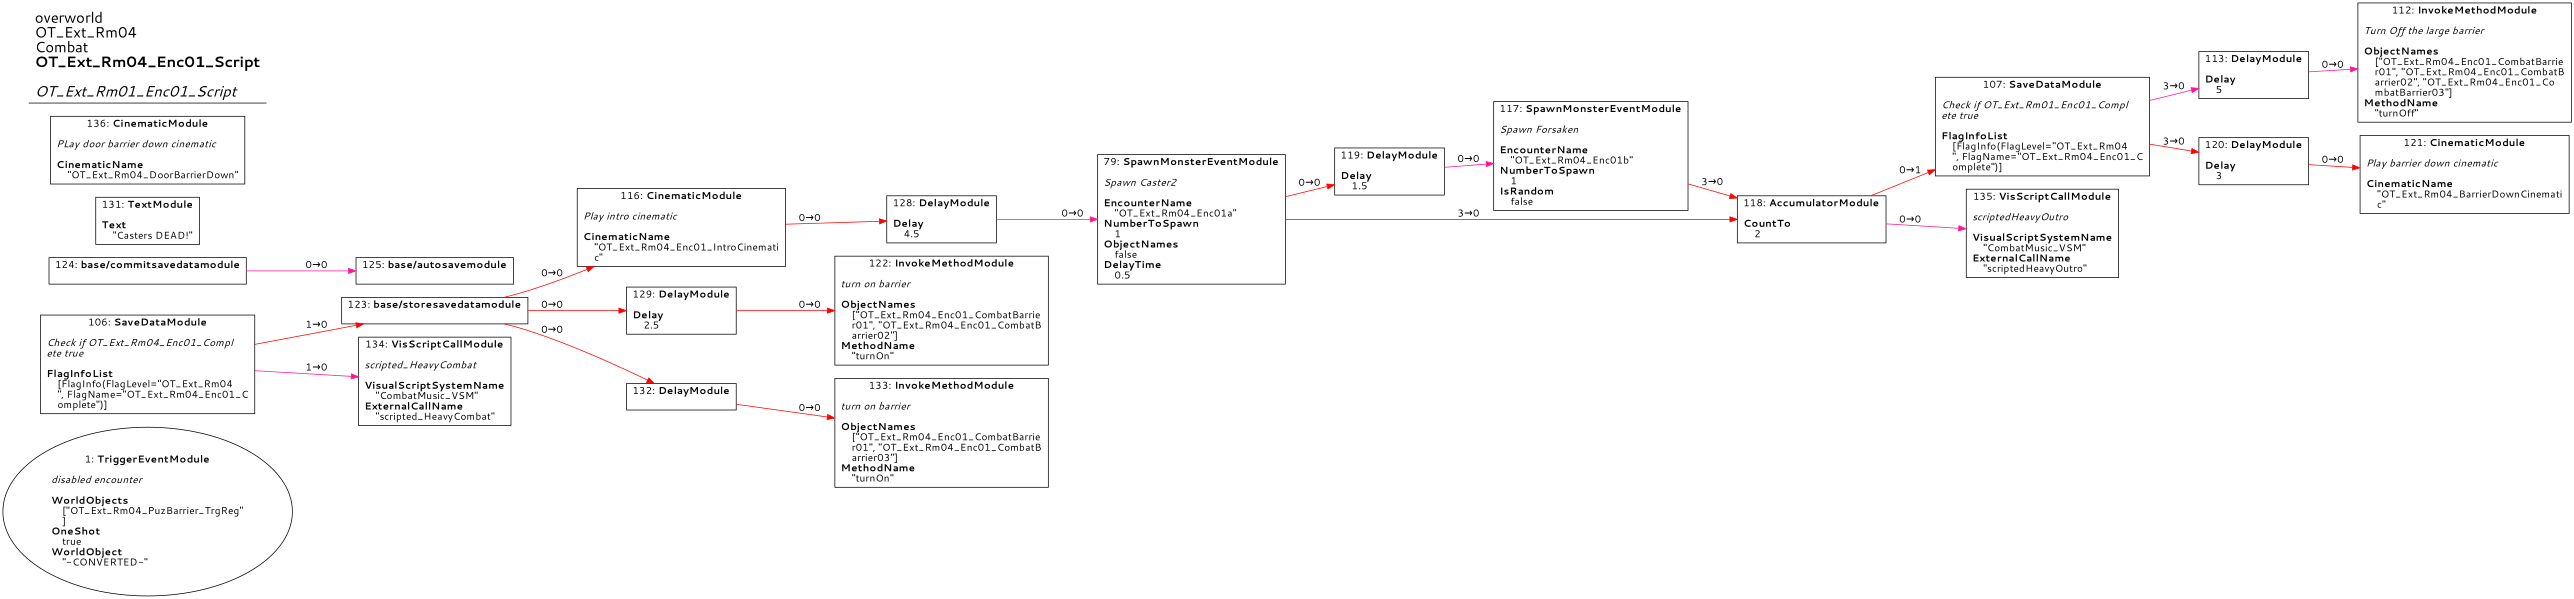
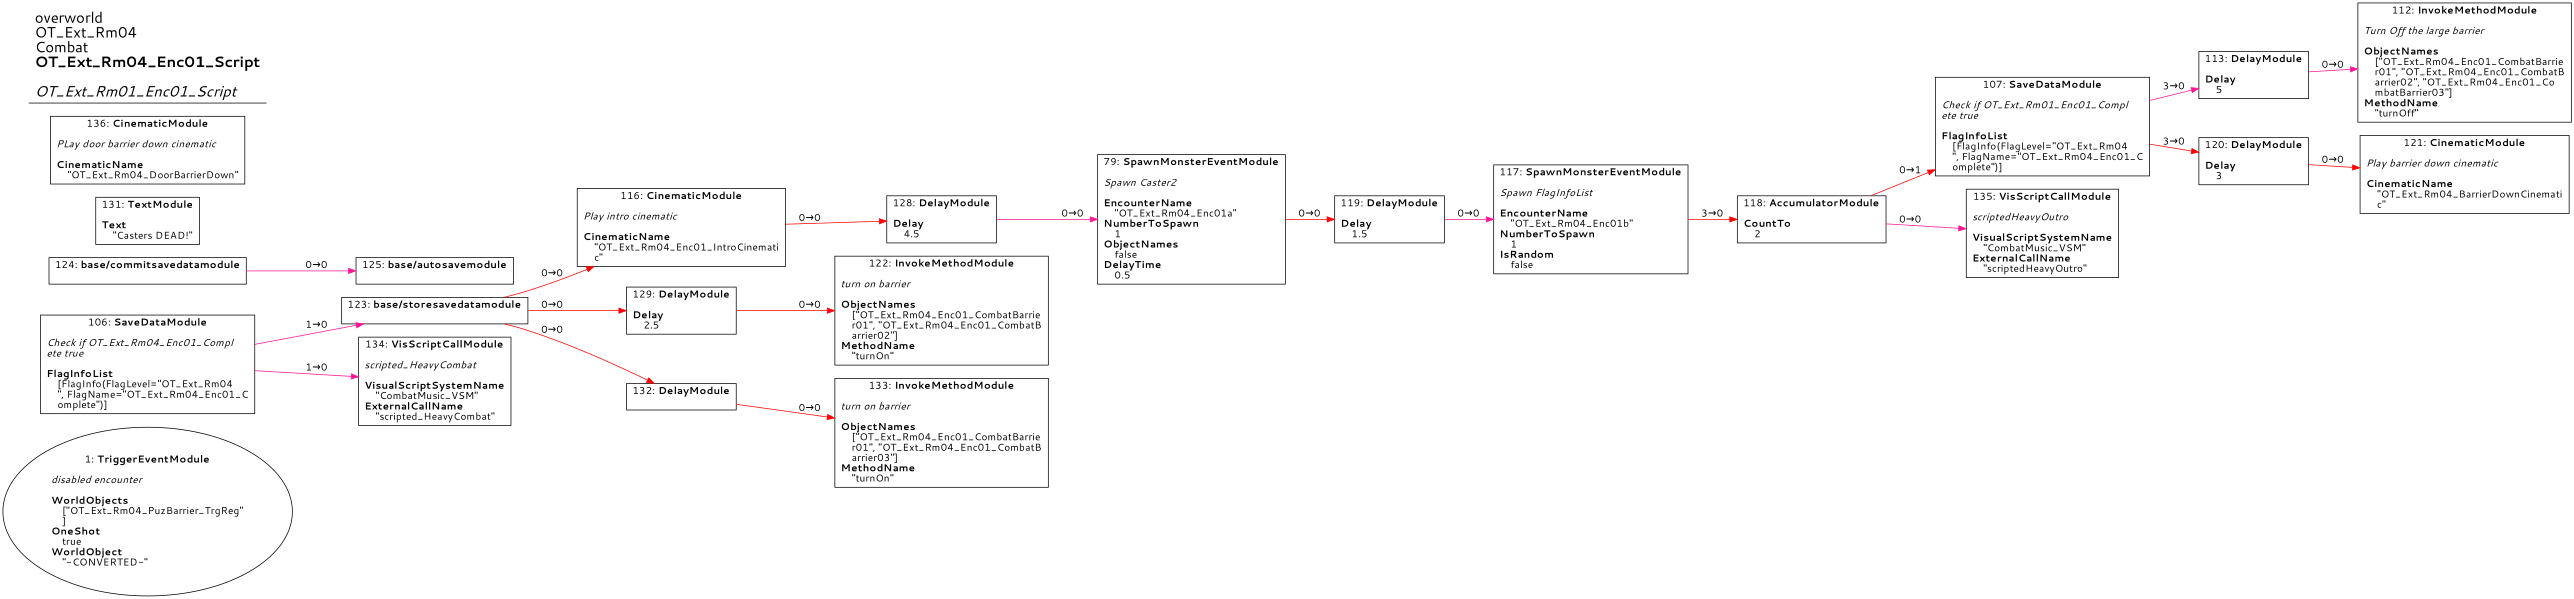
node "117:": text "Spawn Forsaken" -> "Spawn FlagInfoList"
edge "79:" -> "118:": removed, label "3→0"
edge "106:" -> "123:": color red -> deeppink
